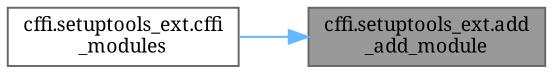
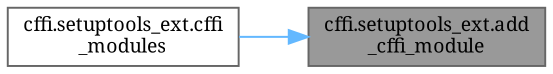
node "cffi.setuptools_ext.add _add_module": label "cffi.setuptools_ext.add _add_module" -> "cffi.setuptools_ext.add _cffi_module"
